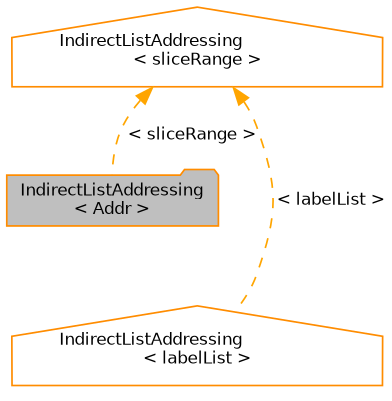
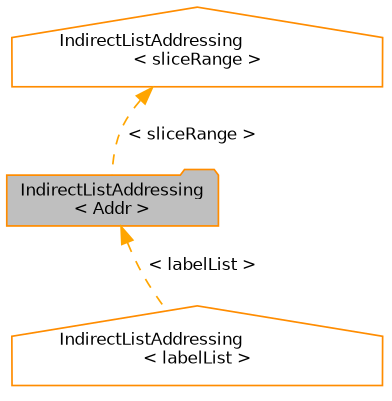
edge "IndirectListAddressing < labelList >" -> "IndirectListAddressing < sliceRange >": now "IndirectListAddressing < labelList >" -> "IndirectListAddressing < Addr >"
